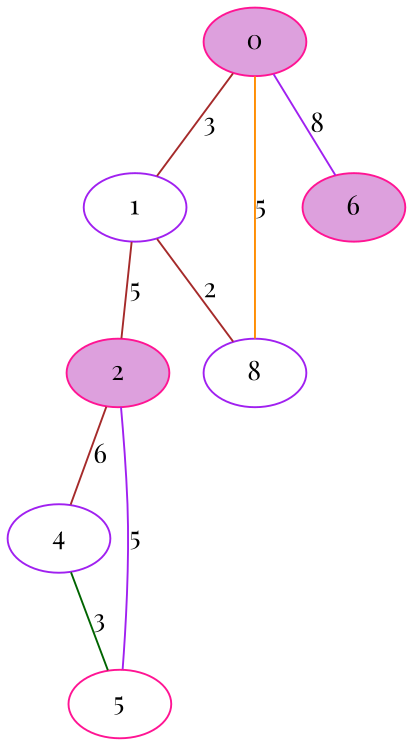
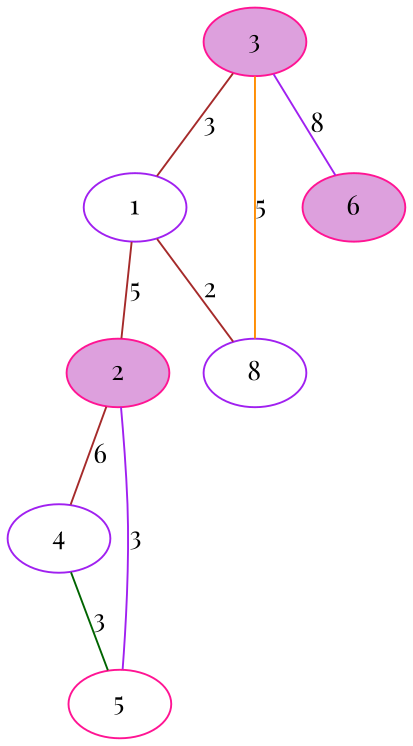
node "0": label "0" -> "3"
edge "2" -- "5": label "5" -> "3"
